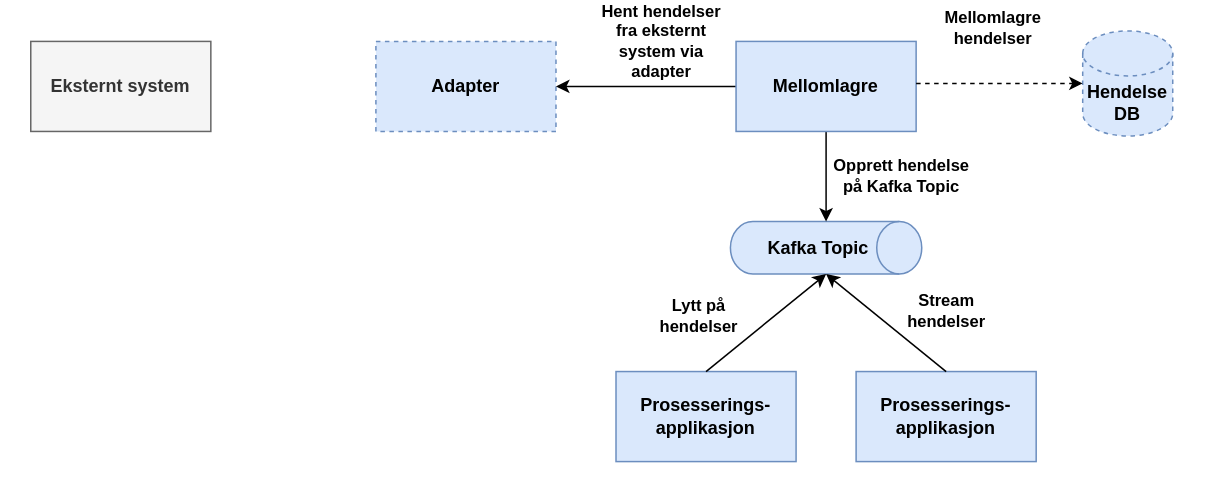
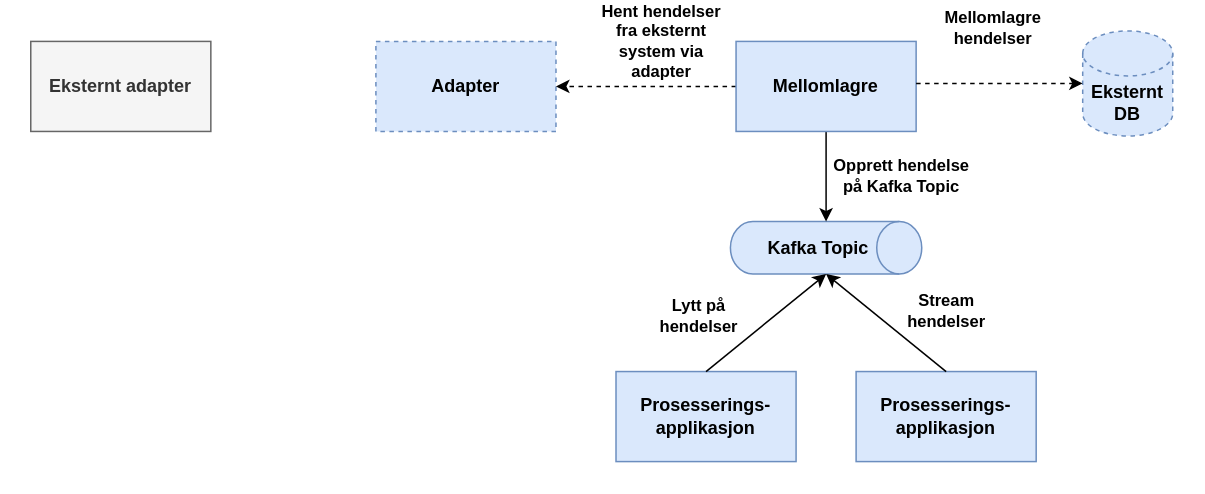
node "Eksternt system": label "Eksternt system" -> "Eksternt adapter"
edge "Mellomlagre" -> "Adapter": style solid -> dashed
node "Hendelse DB": label "Hendelse DB" -> "Eksternt DB"
